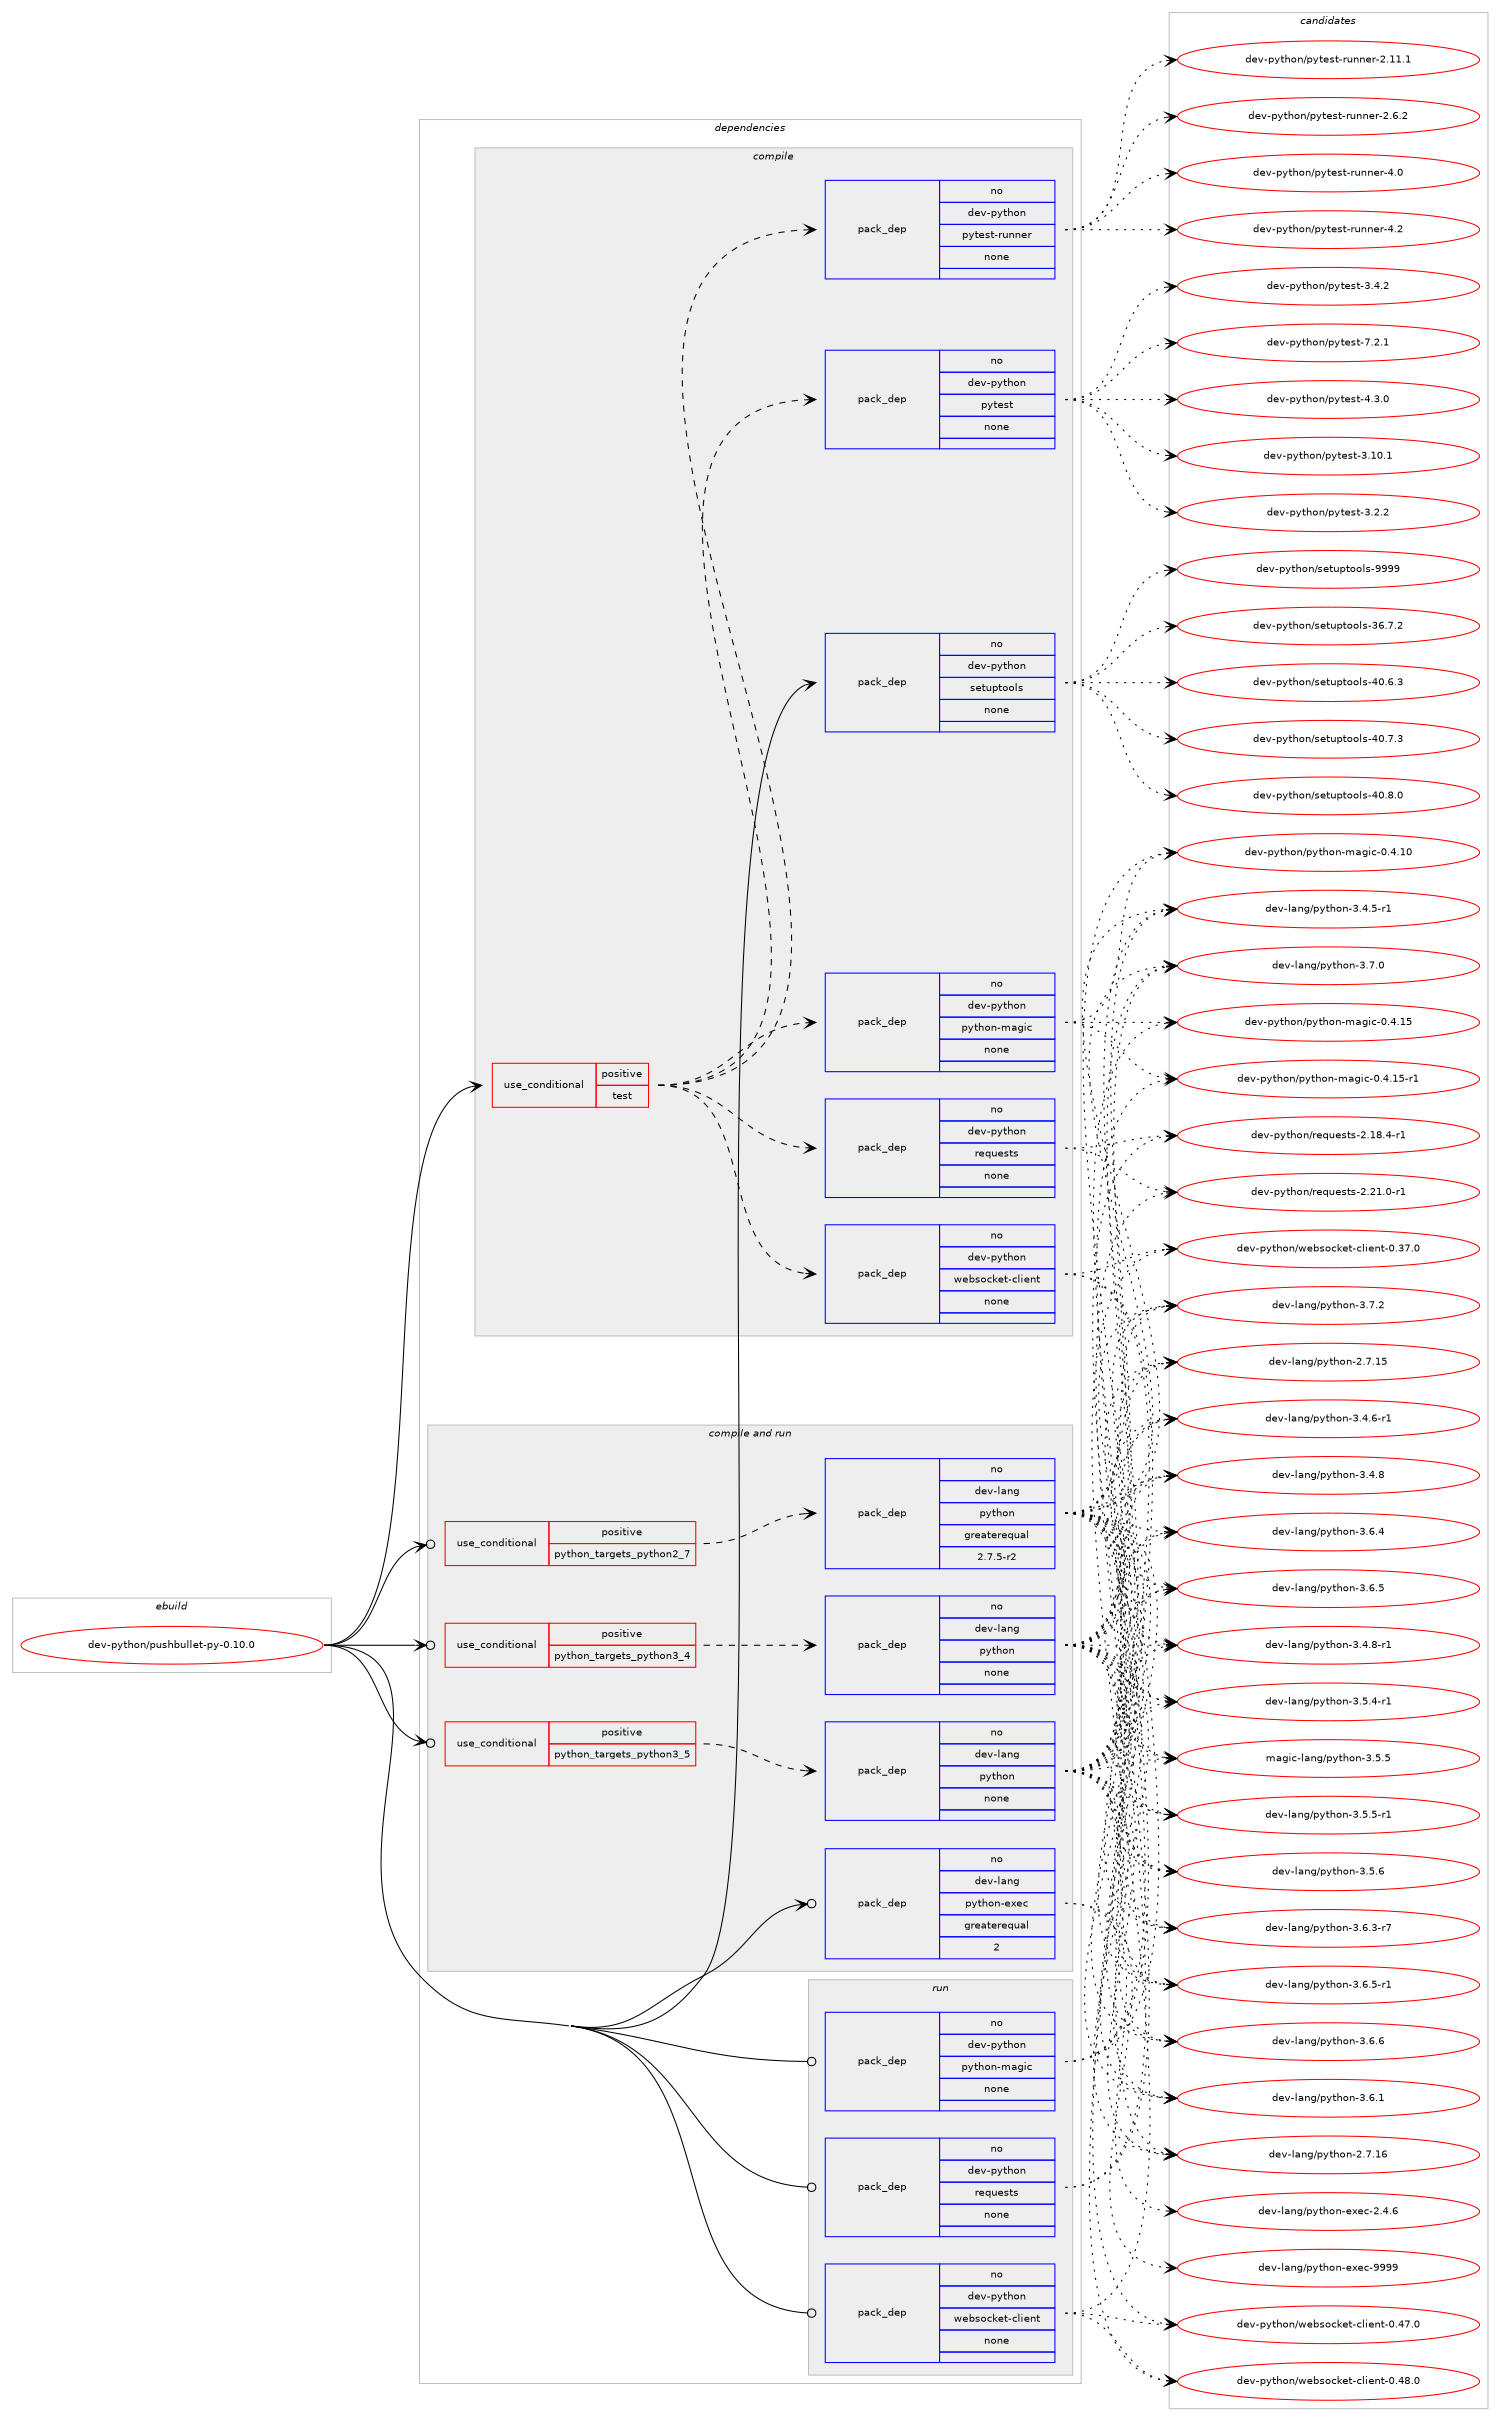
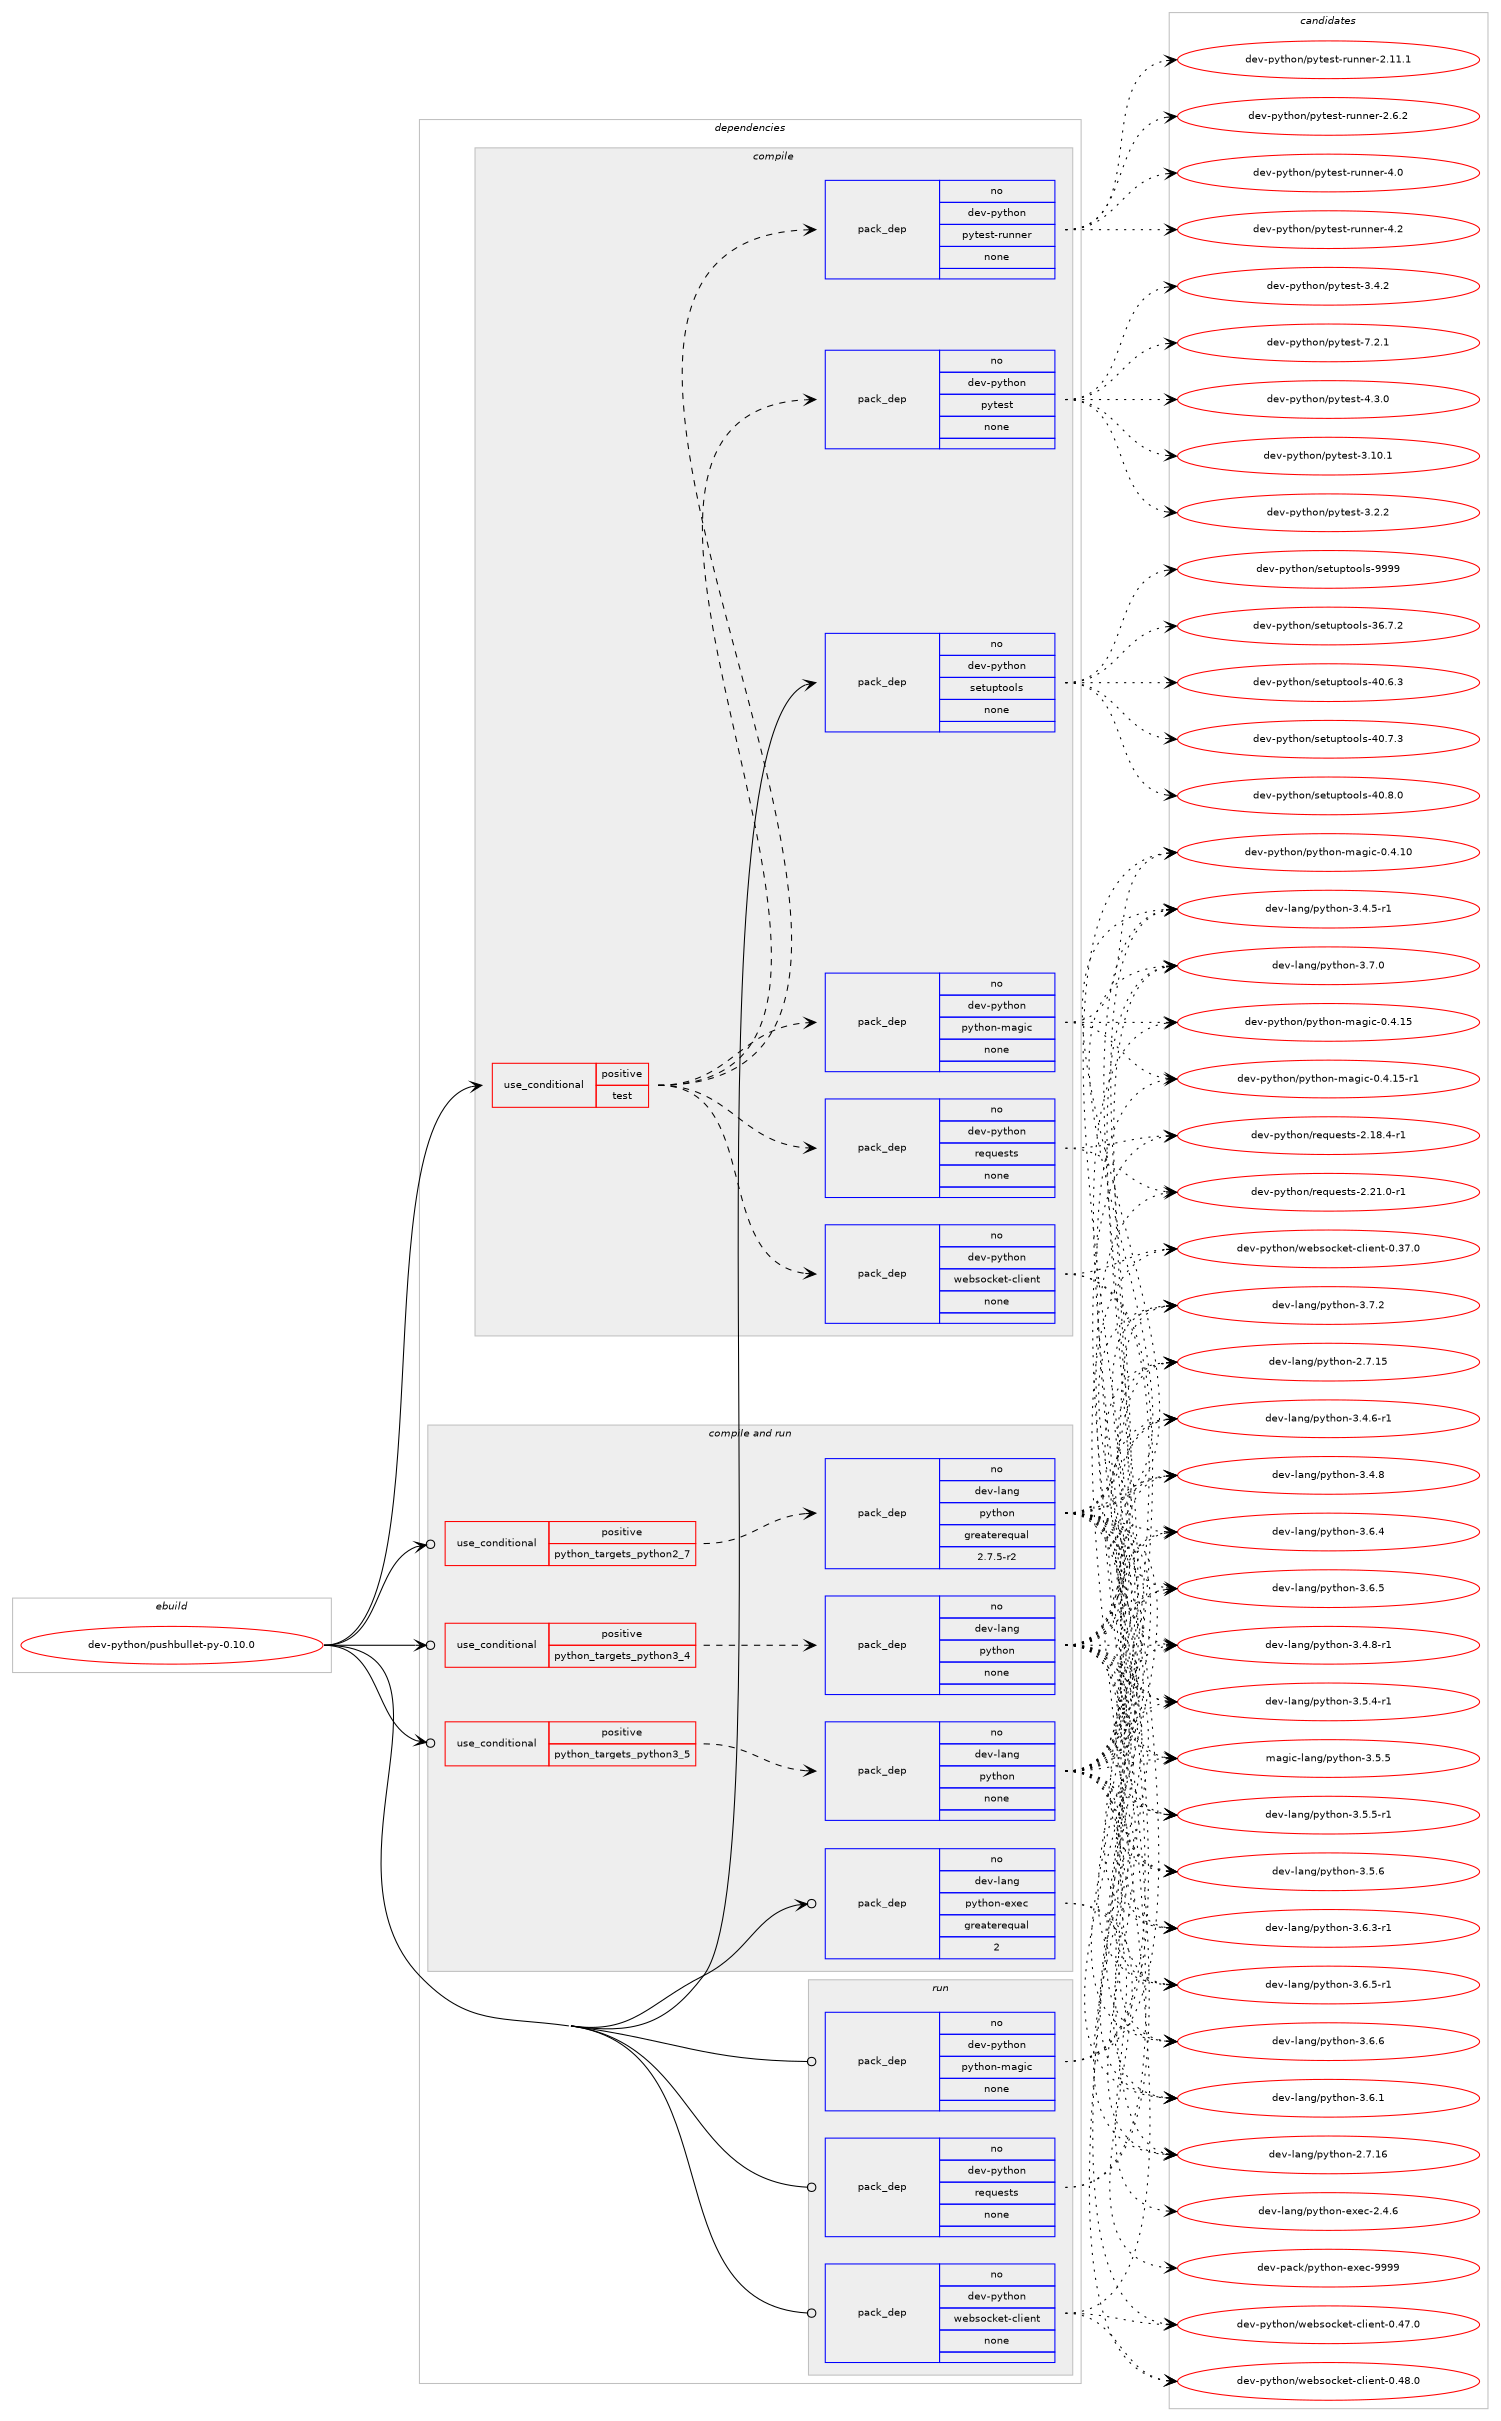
node "dev-lang/python-3.6.3-r7": label "dev-lang/python-3.6.3-r7" -> "dev-lang/python-3.6.3-r1"
node "dev-lang/python-exec-9999": label "dev-lang/python-exec-9999" -> "dev-pack/python-exec-9999"
